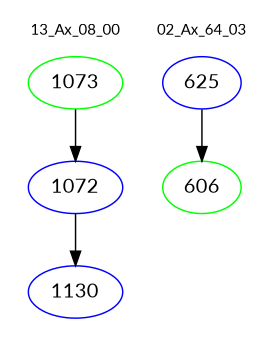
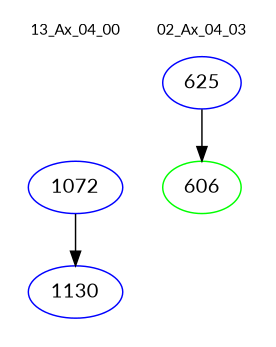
cluster "13_Ax_08_00": label "13_Ax_08_00" -> "13_Ax_04_00"
cluster "02_Ax_64_03": label "02_Ax_64_03" -> "02_Ax_04_03"
node "1073": removed
